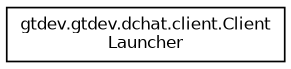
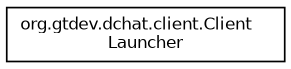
node "gtdev.gtdev.dchat.client.Client Launcher": label "gtdev.gtdev.dchat.client.Client Launcher" -> "org.gtdev.dchat.client.Client Launcher"
